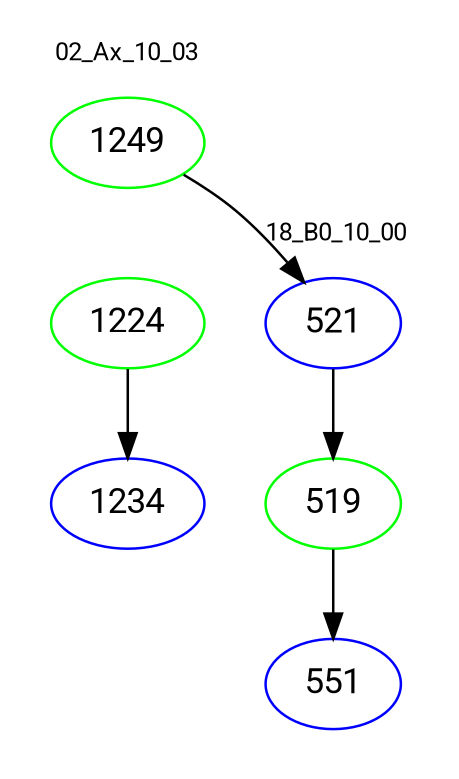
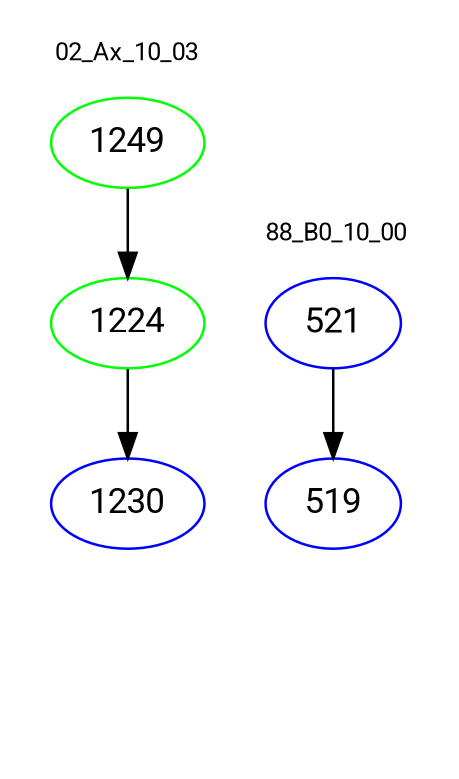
cluster "18_B0_10_00": label "18_B0_10_00" -> "88_B0_10_00"
edge "1249" -> "521": now "1249" -> "1224"
node "1234": label "1234" -> "1230"
node "519": color green -> blue
node "551": removed
